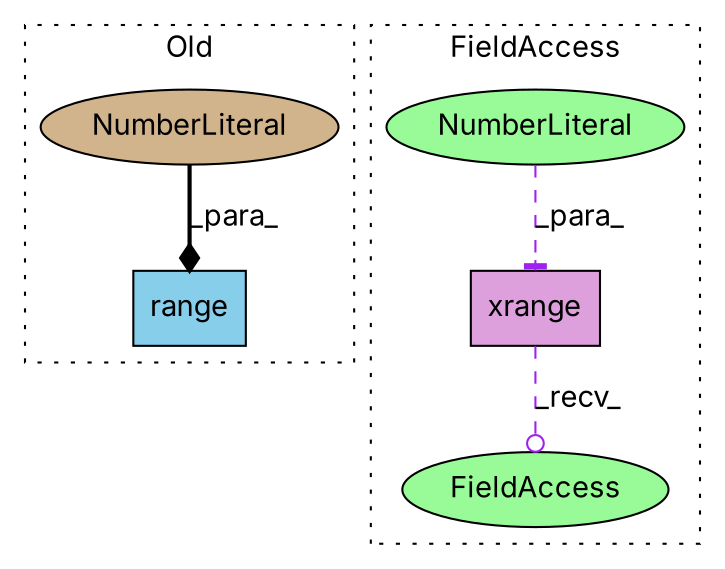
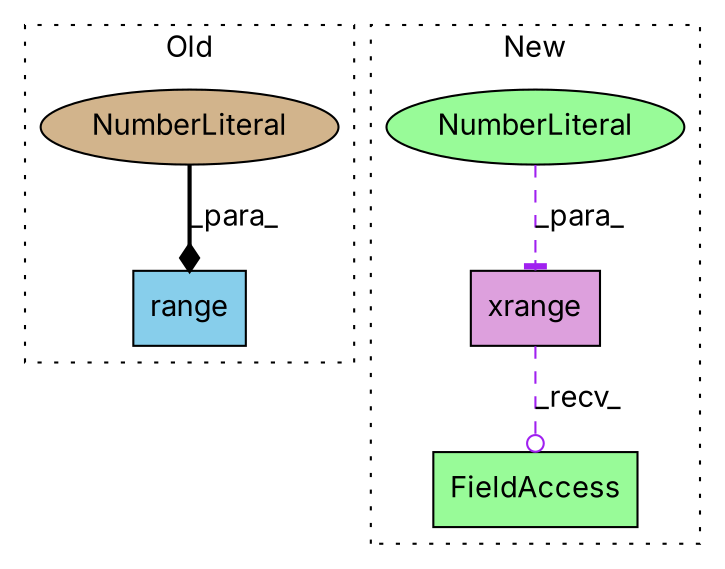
cluster "FieldAccess": label "FieldAccess" -> "New"
node "FieldAccess": shape ellipse -> box
